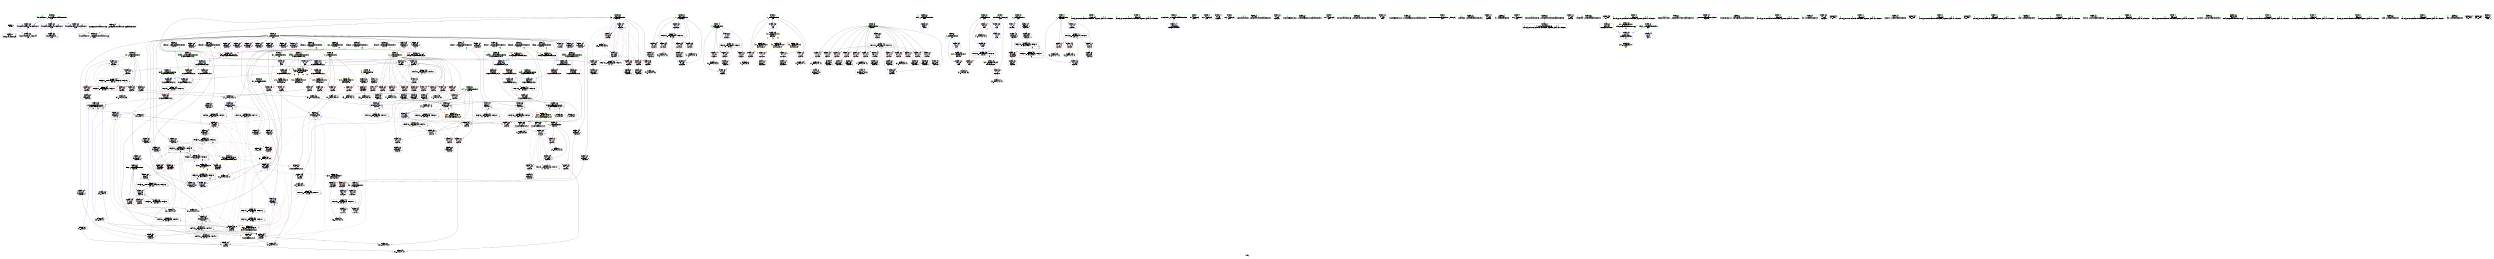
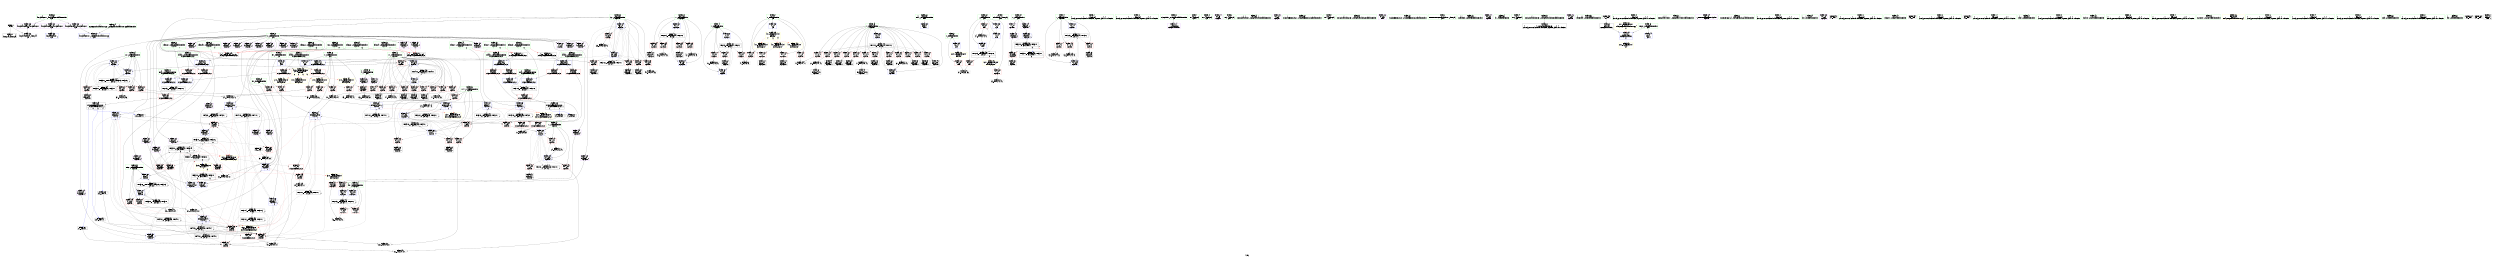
node "NodeID: 48": removed
